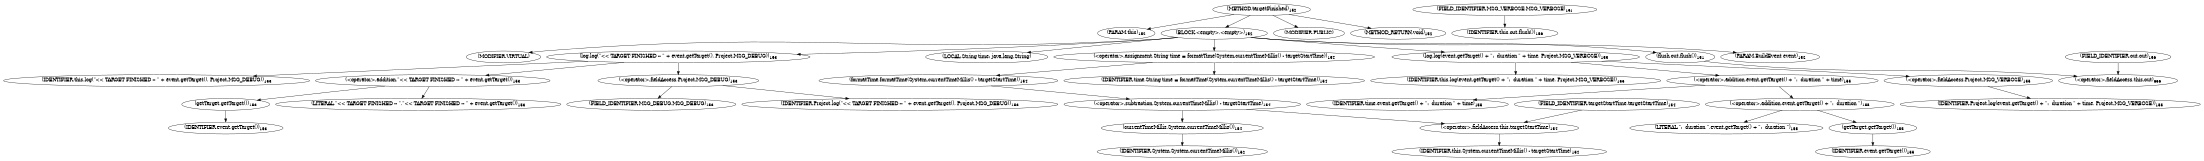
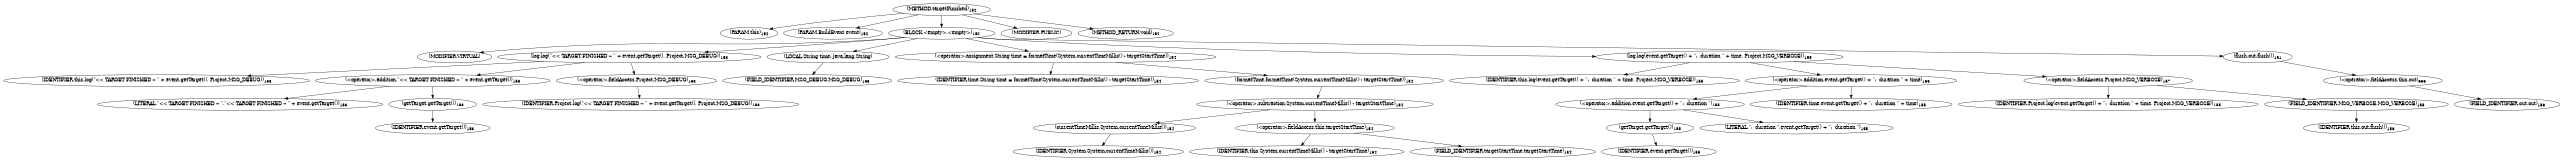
node "(FIELD_IDENTIFIER,MSG_VERBOSE,MSG_VERBOSE)": text "151" -> "155"
edge "(BLOCK,<empty>,<empty>)" -> "(PARAM,BuildEvent event)": now "(METHOD,targetFinished)" -> "(PARAM,BuildEvent event)"
edge "(FIELD_IDENTIFIER,out,out)" -> "(<operator>.fieldAccess,this.out)": reversed
node "(<operator>.fieldAccess,Project.MSG_VERBOSE)": text "155" -> "157"
edge "(<operator>.fieldAccess,Project.MSG_DEBUG)" -> "(FIELD_IDENTIFIER,MSG_DEBUG,MSG_DEBUG)": now "(LOCAL,String time: java.lang.String)" -> "(FIELD_IDENTIFIER,MSG_DEBUG,MSG_DEBUG)"
edge "(<operator>.fieldAccess,Project.MSG_VERBOSE)" -> "(FIELD_IDENTIFIER,MSG_VERBOSE,MSG_VERBOSE)": added
edge "(FIELD_IDENTIFIER,targetStartTime,targetStartTime)" -> "(<operator>.fieldAccess,this.targetStartTime)": reversed
node "(IDENTIFIER,System,System.currentTimeMillis())": text "152" -> "154"
